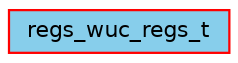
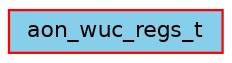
node "regs_wuc_regs_t": label "regs_wuc_regs_t" -> "aon_wuc_regs_t"
